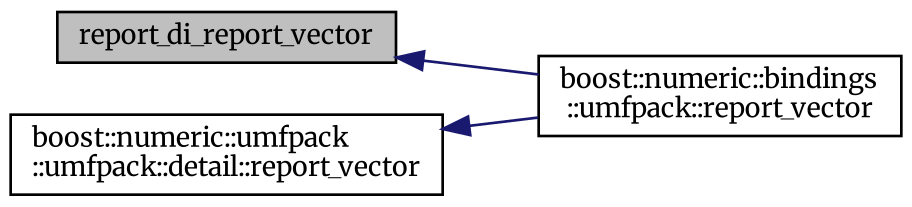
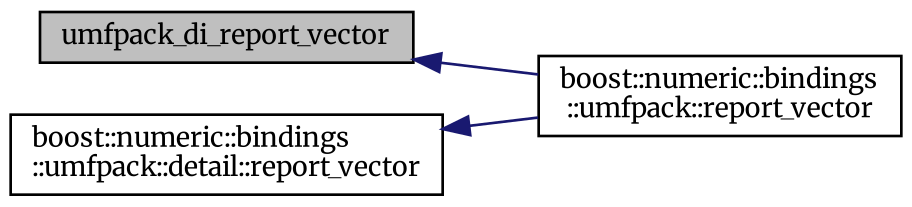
node "report_di_report_vector": label "report_di_report_vector" -> "umfpack_di_report_vector"
node "boost::numeric::umfpack ::umfpack::detail::report_vector": label "boost::numeric::umfpack ::umfpack::detail::report_vector" -> "boost::numeric::bindings ::umfpack::detail::report_vector"
